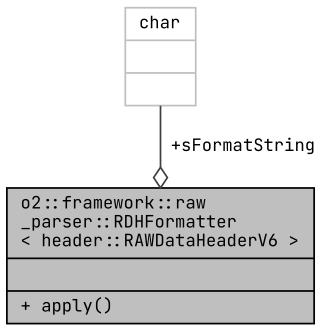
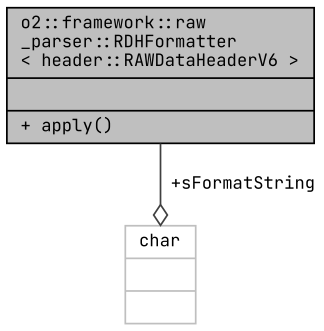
edge "char" -> "o2::framework::raw": reversed
